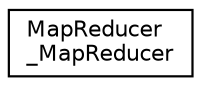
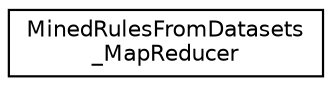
node "MapReducer _MapReducer": label "MapReducer _MapReducer" -> "MinedRulesFromDatasets _MapReducer"
